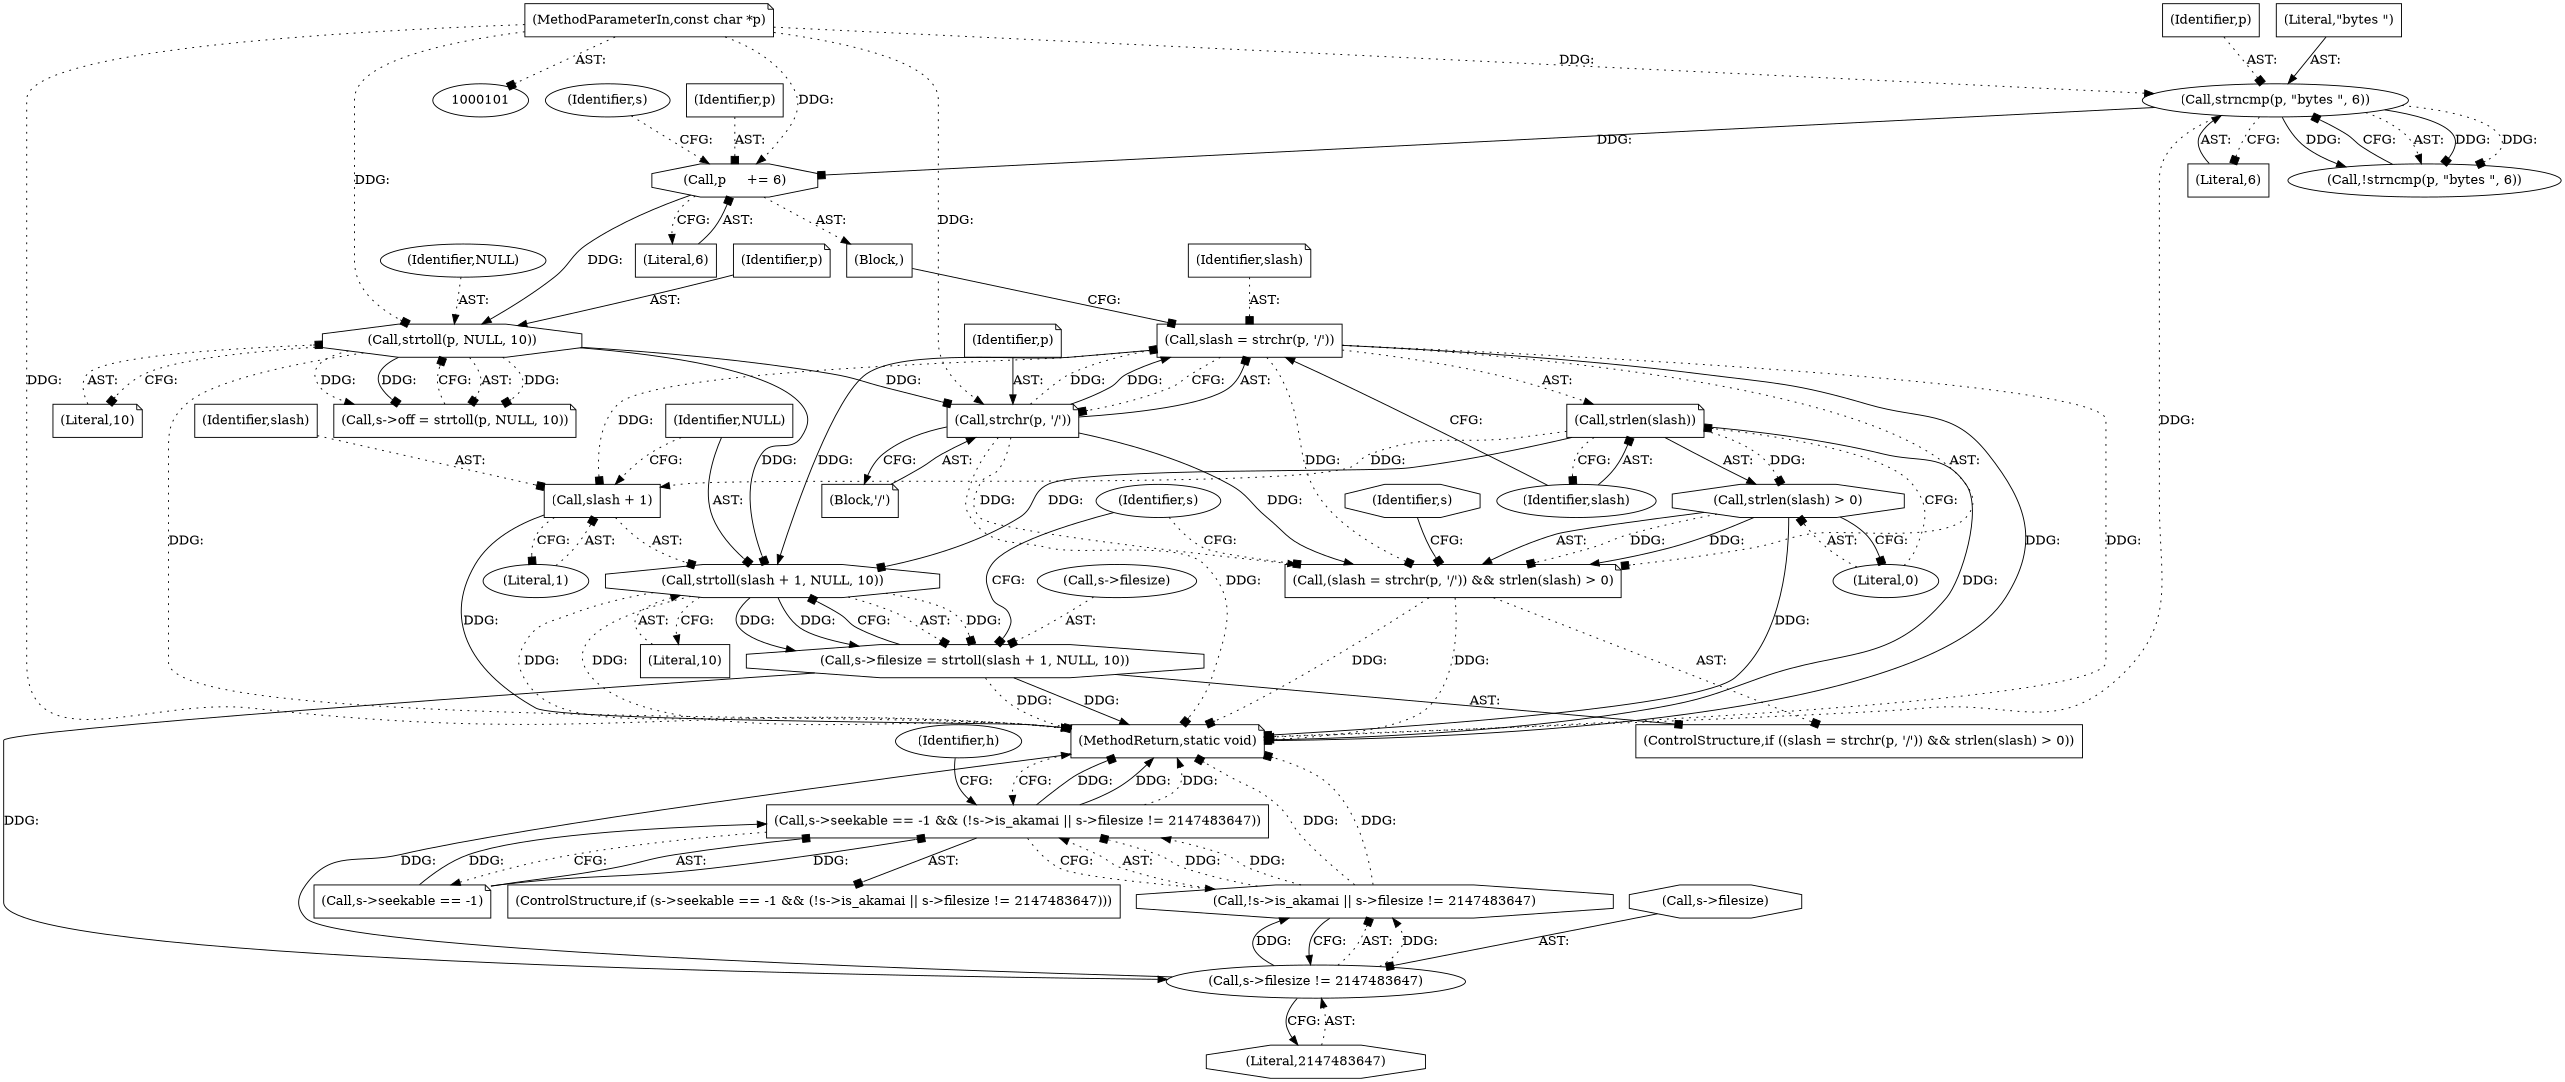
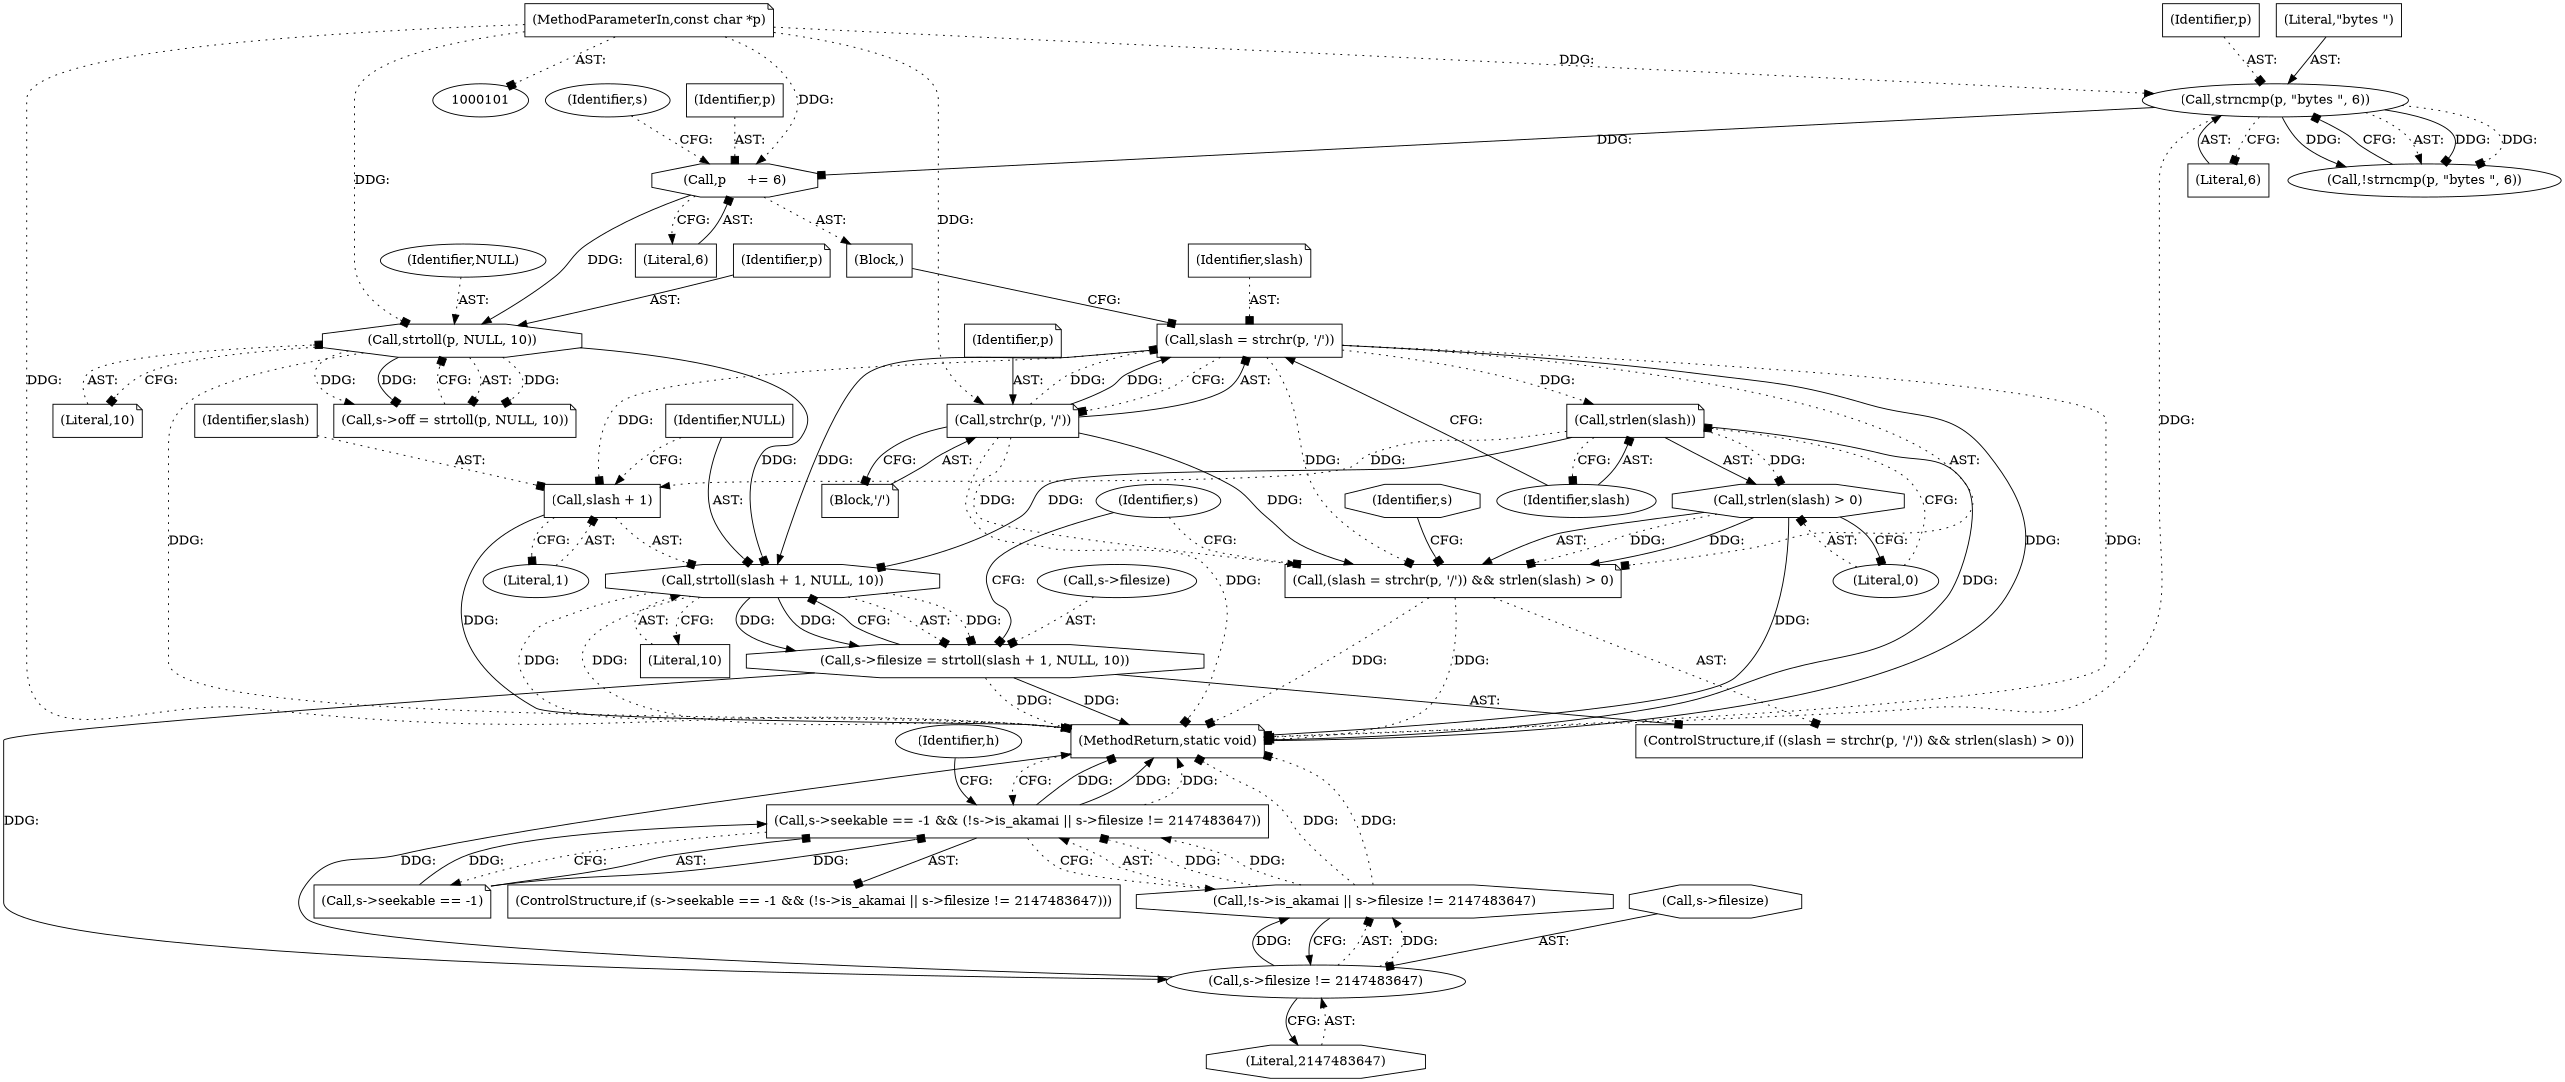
edge "(Call,strtoll(p, NULL, 10))" -> "(Call,strchr(p, '/'))": removed, label "DDG:"
edge "(Call,slash = strchr(p, '/'))" -> "(Call,strlen(slash))": label "AST: " -> "DDG: "
edge "(Call,strchr(p, '/'))" -> "(Block,'/')": arrowhead normal -> box
